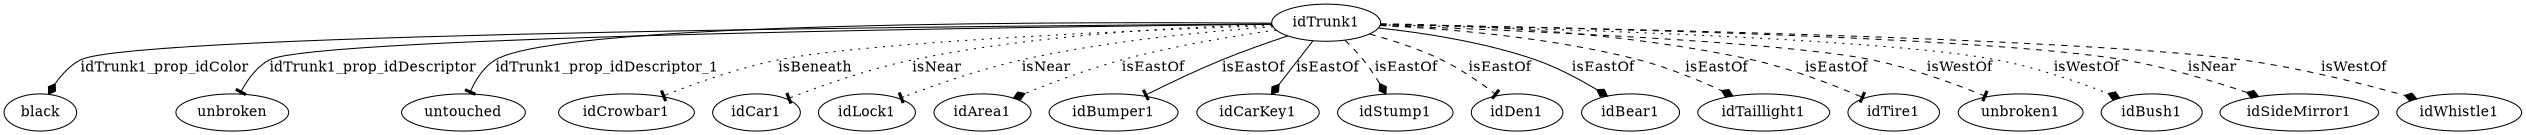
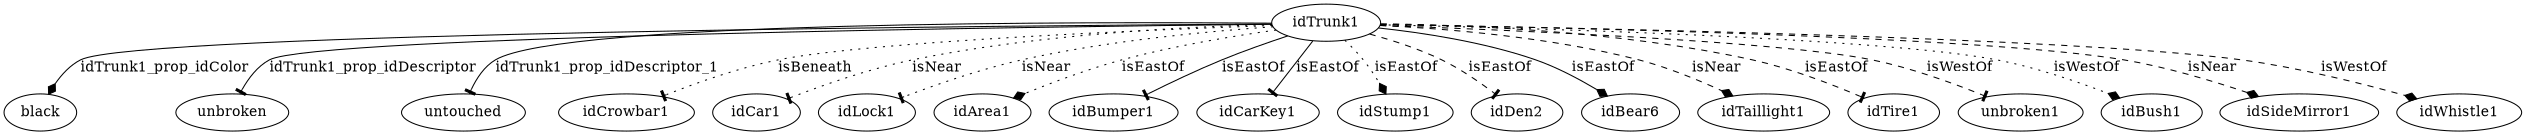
edge "idTrunk1" -> "idStump1": style dashed -> dotted
edge "idTrunk1" -> "idCarKey1": arrowhead diamond -> tee
edge "idTrunk1" -> "idTaillight1": label "isEastOf" -> "isNear"
node "idDen1": label "idDen1" -> "idDen2"
node "idBear1": label "idBear1" -> "idBear6"
